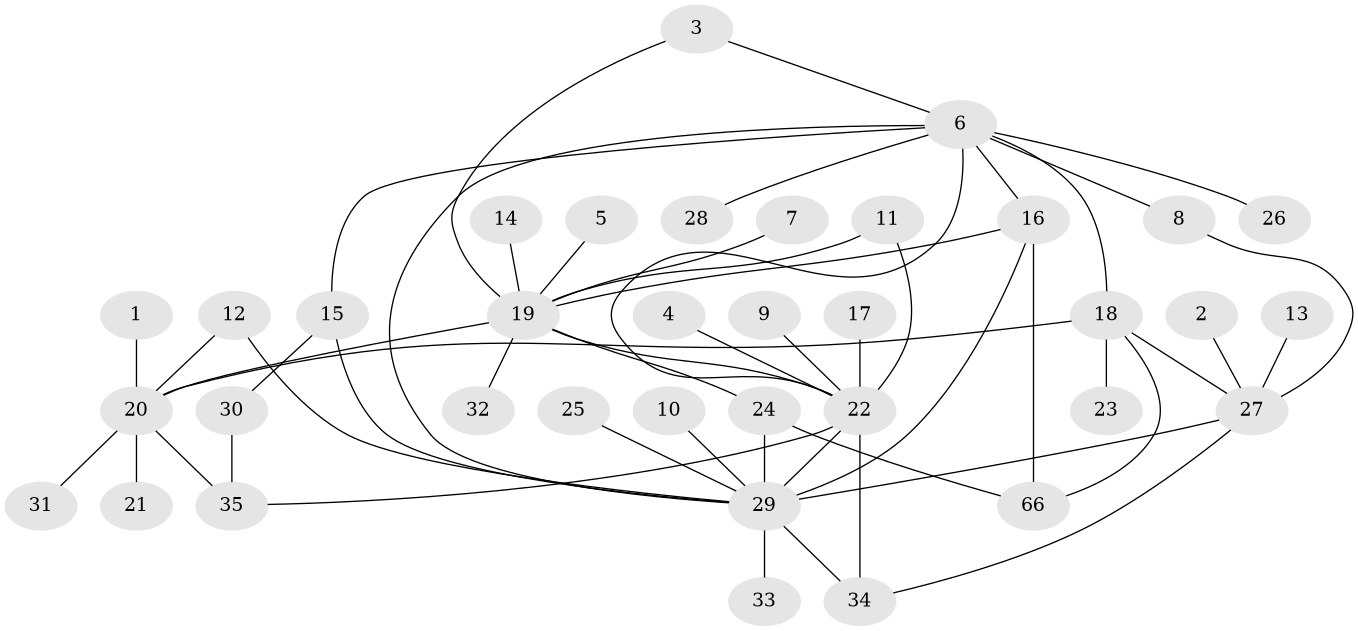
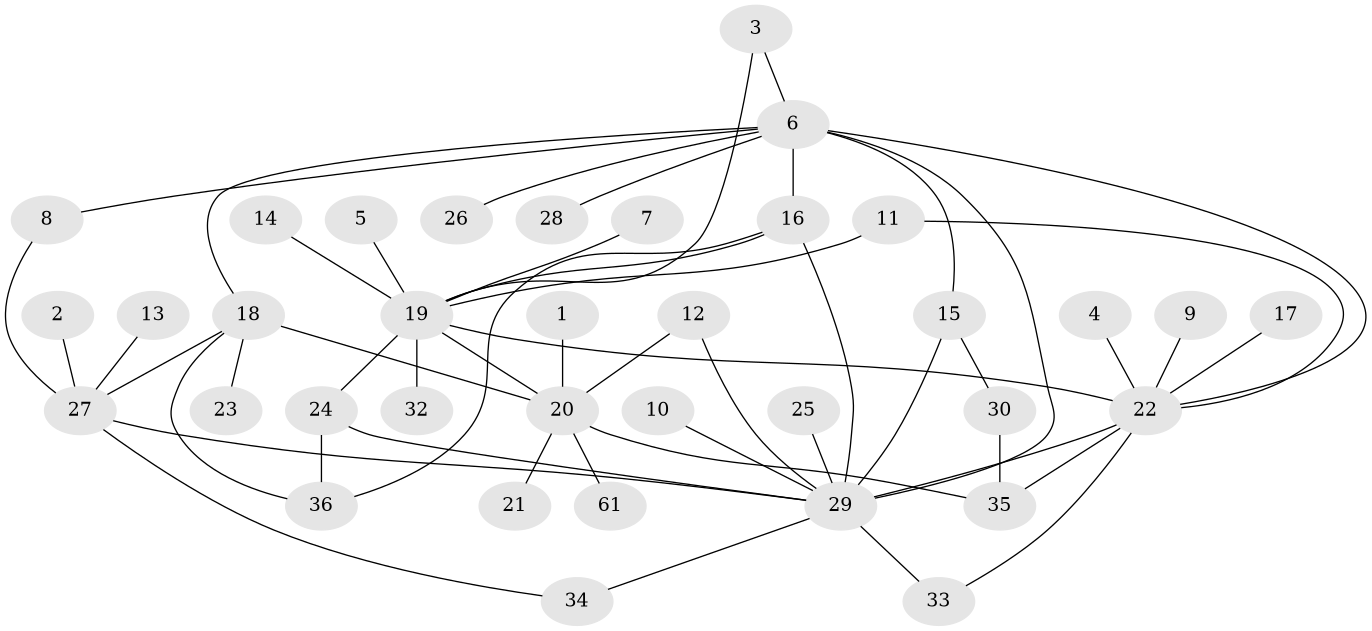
node "31": label "31" -> "61"
edge "22" -- "34": now "22" -- "33"
node "66": label "66" -> "36"
